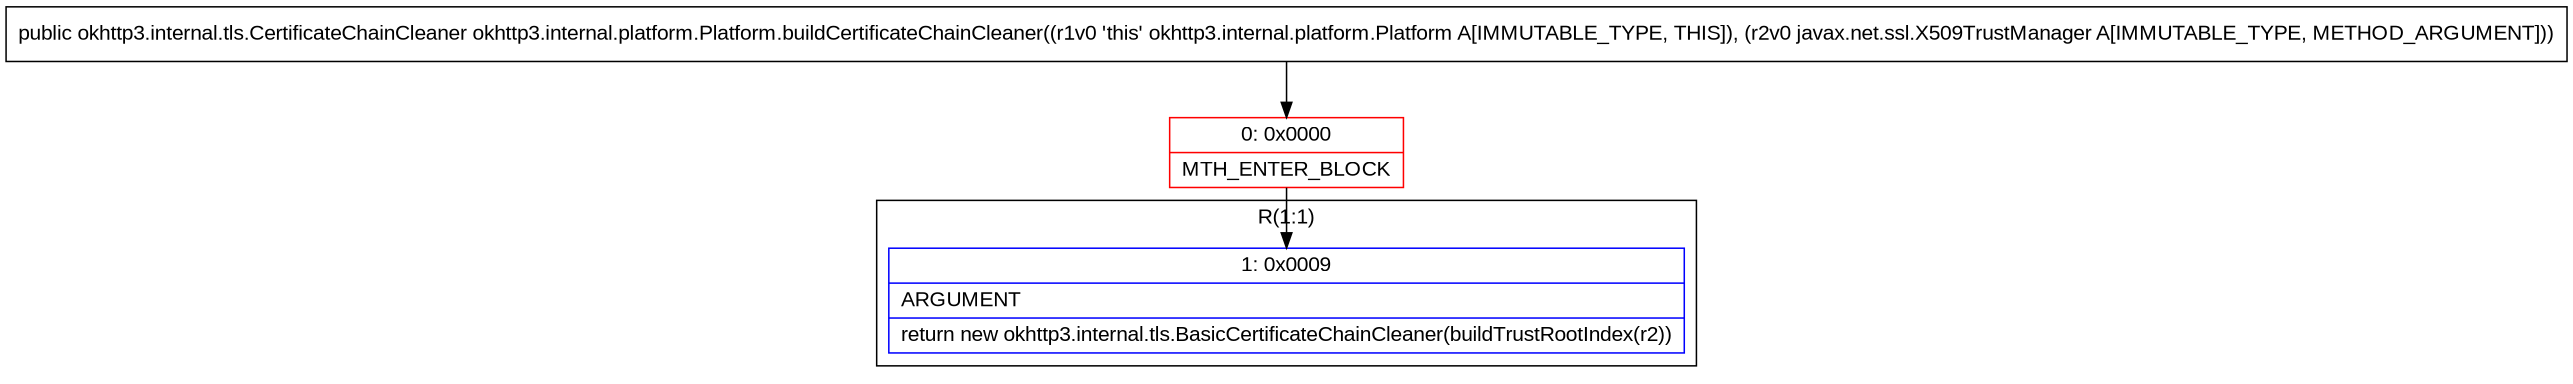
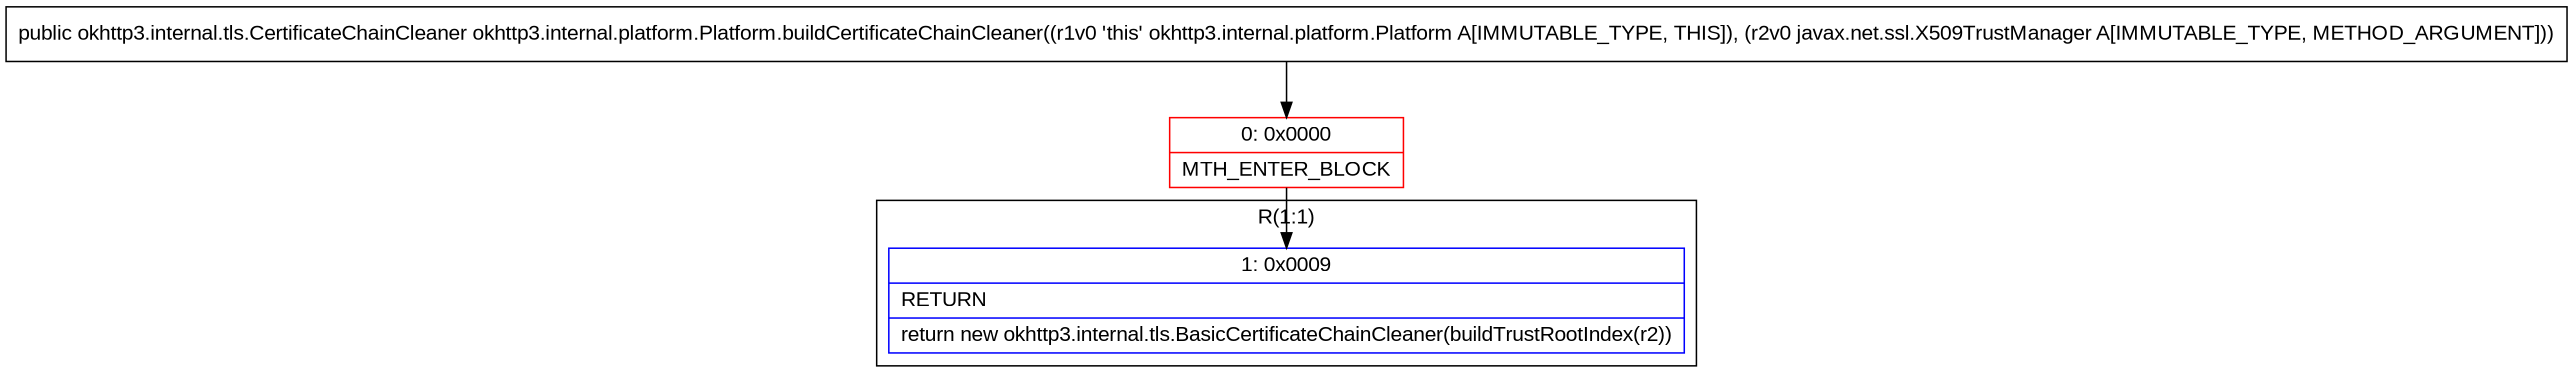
node "1: 0x0009": text "ARGUMENT" -> "RETURN"
